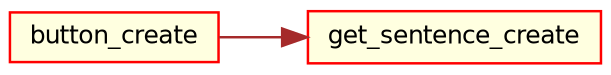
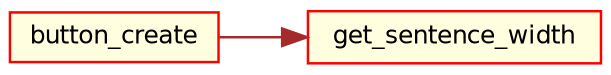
node "get_sentence_create": label "get_sentence_create" -> "get_sentence_width"
